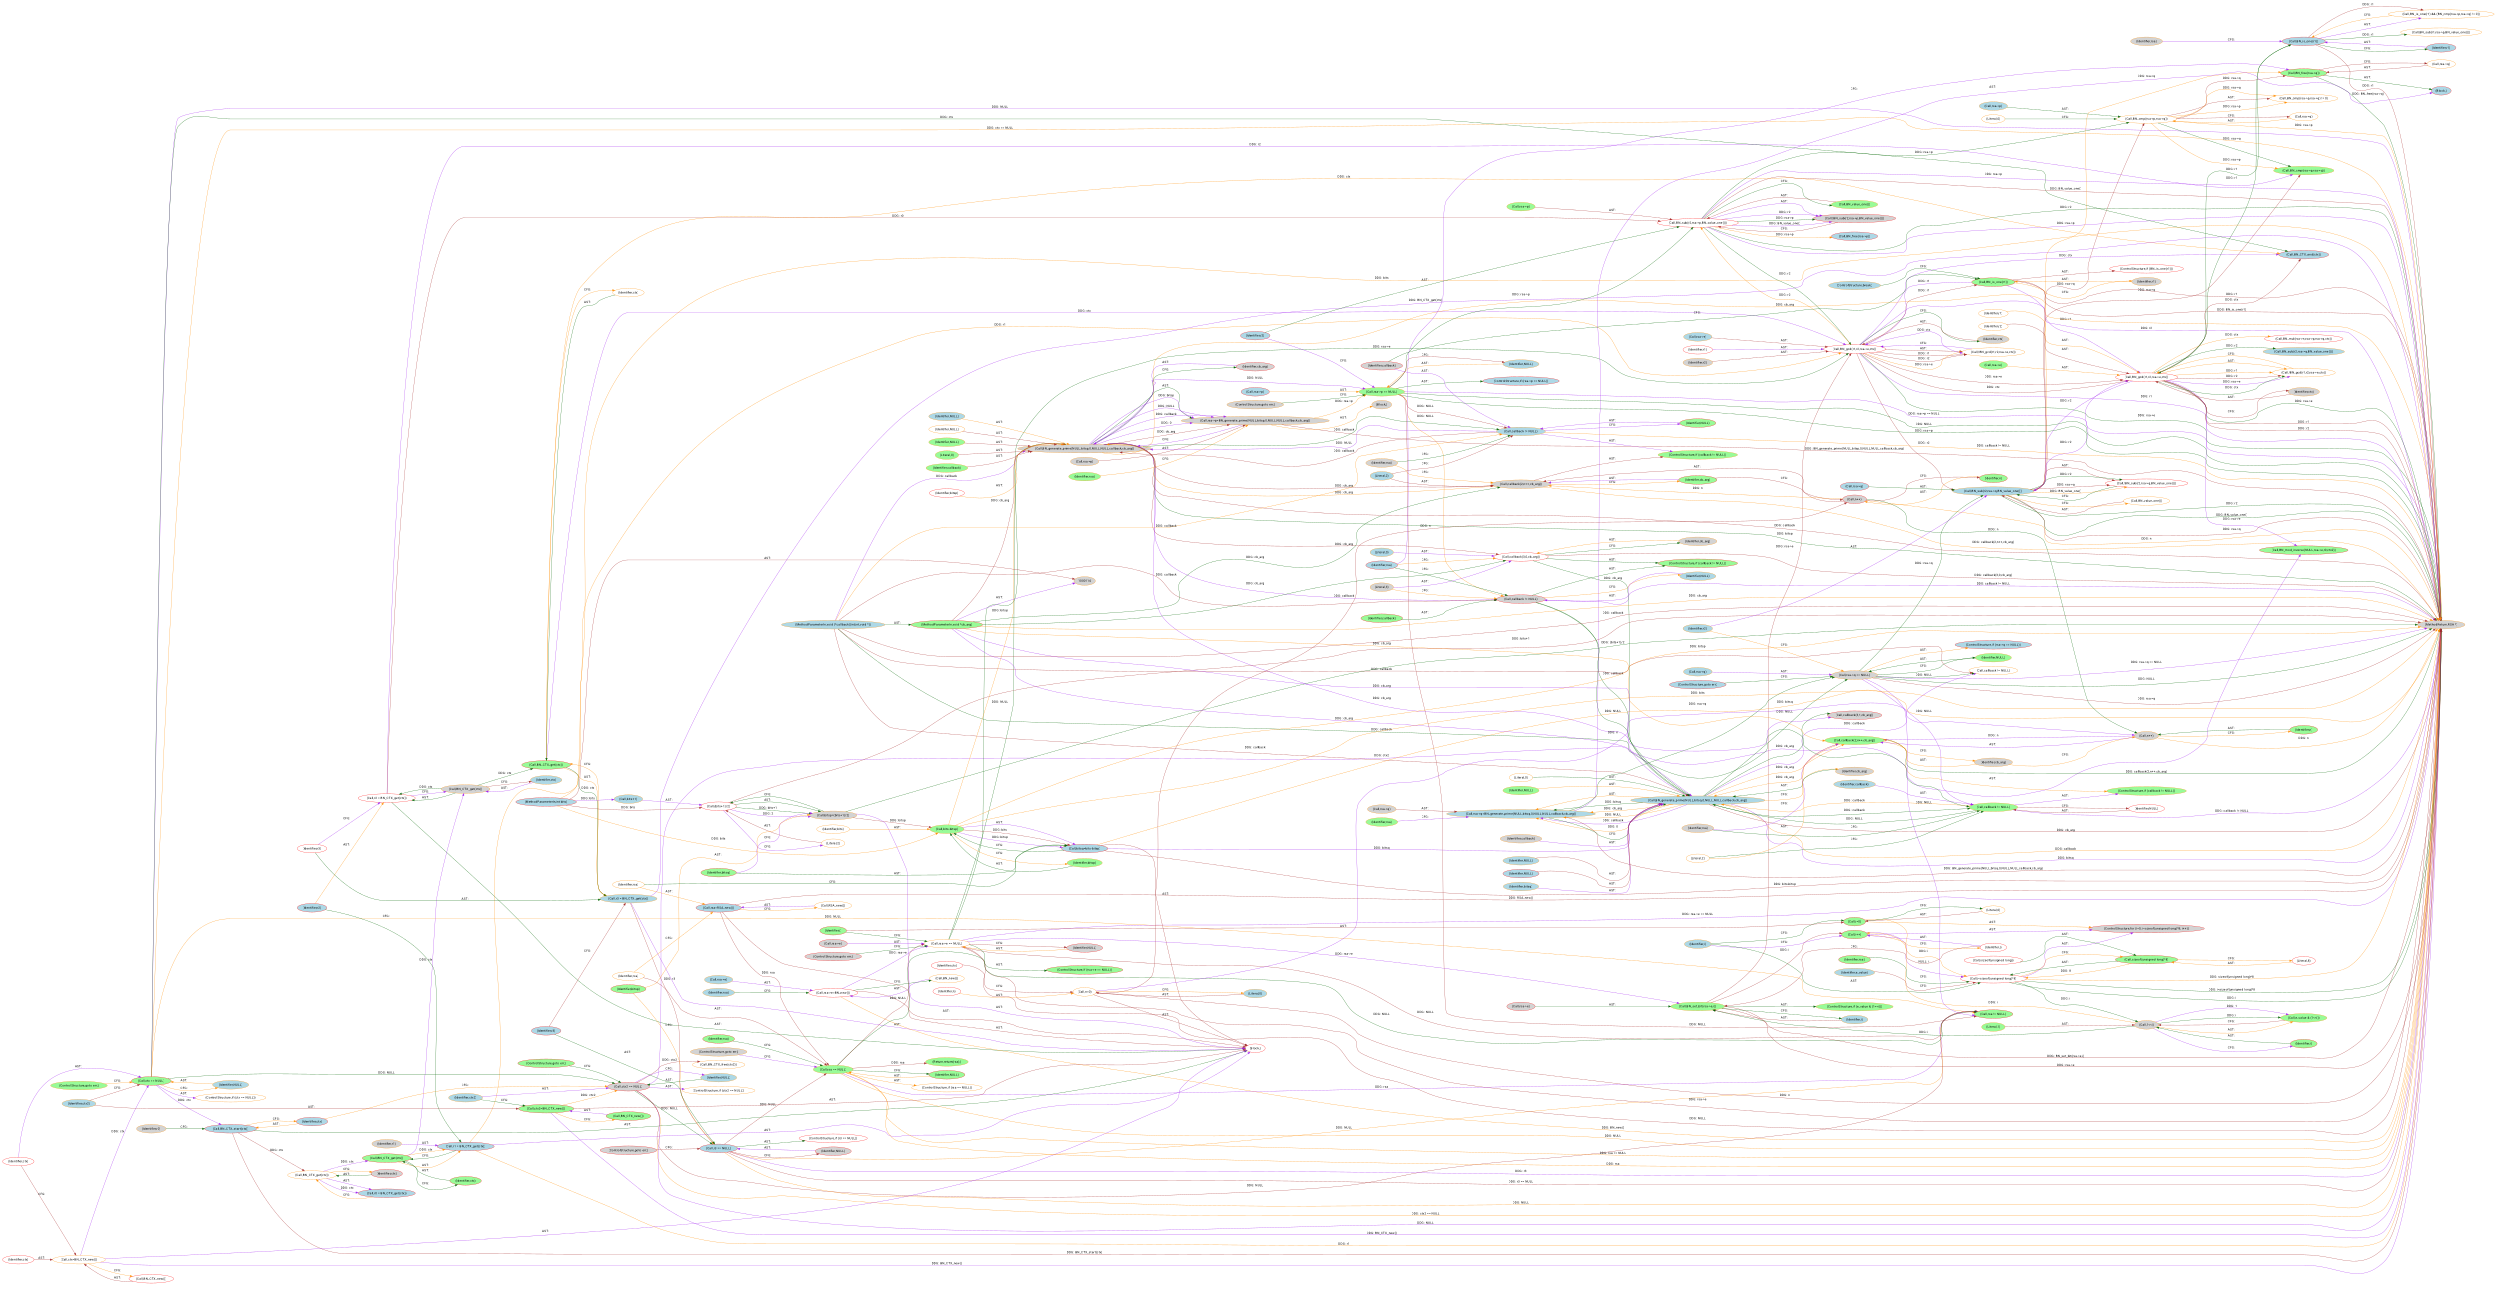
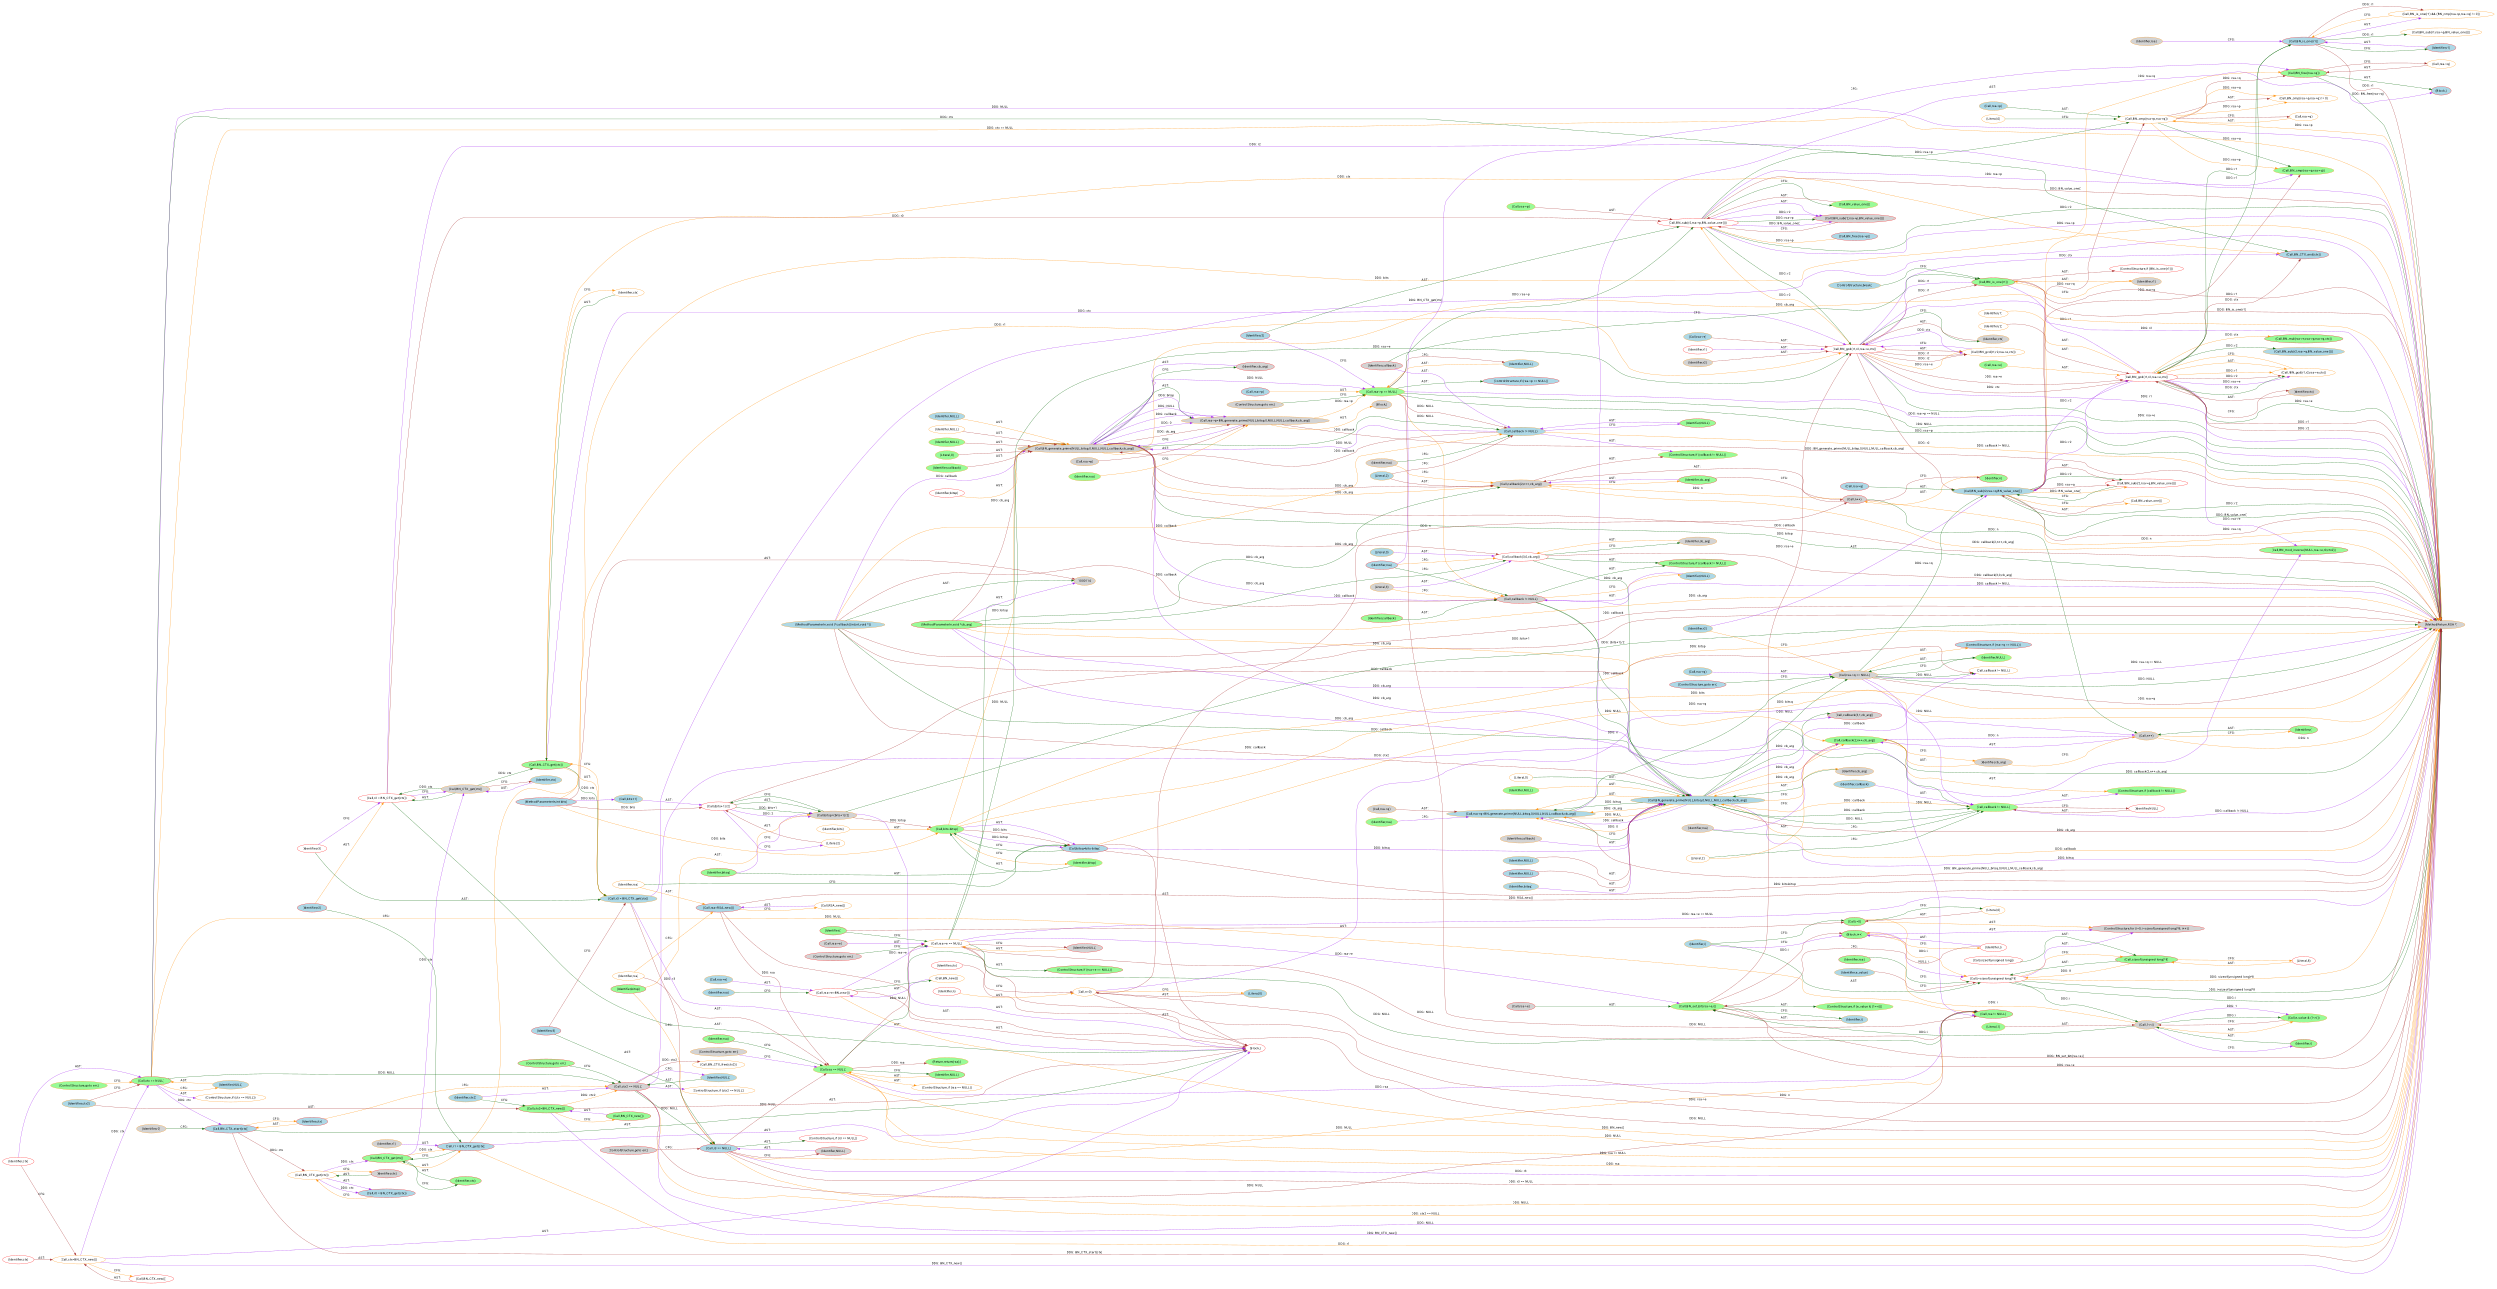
edge "(Call,BN_sub(r2,rsa->p,BN_value_one()))" -> "(Call,BN_free(rsa->p))": reversed
node "(Call,BN_mul(rsa->n,rsa->p,rsa->q,ctx))": fillcolor white -> palegreen
edge "(MethodParameterIn,void (*callback)(int,int,void *))" -> "(MethodParameterIn,void *cb_arg)": now "(MethodParameterIn,void (*callback)(int,int,void *))" -> "1000114"
node "(Call,i++)": label "(Call,i++)" -> "(Block,i++)"
